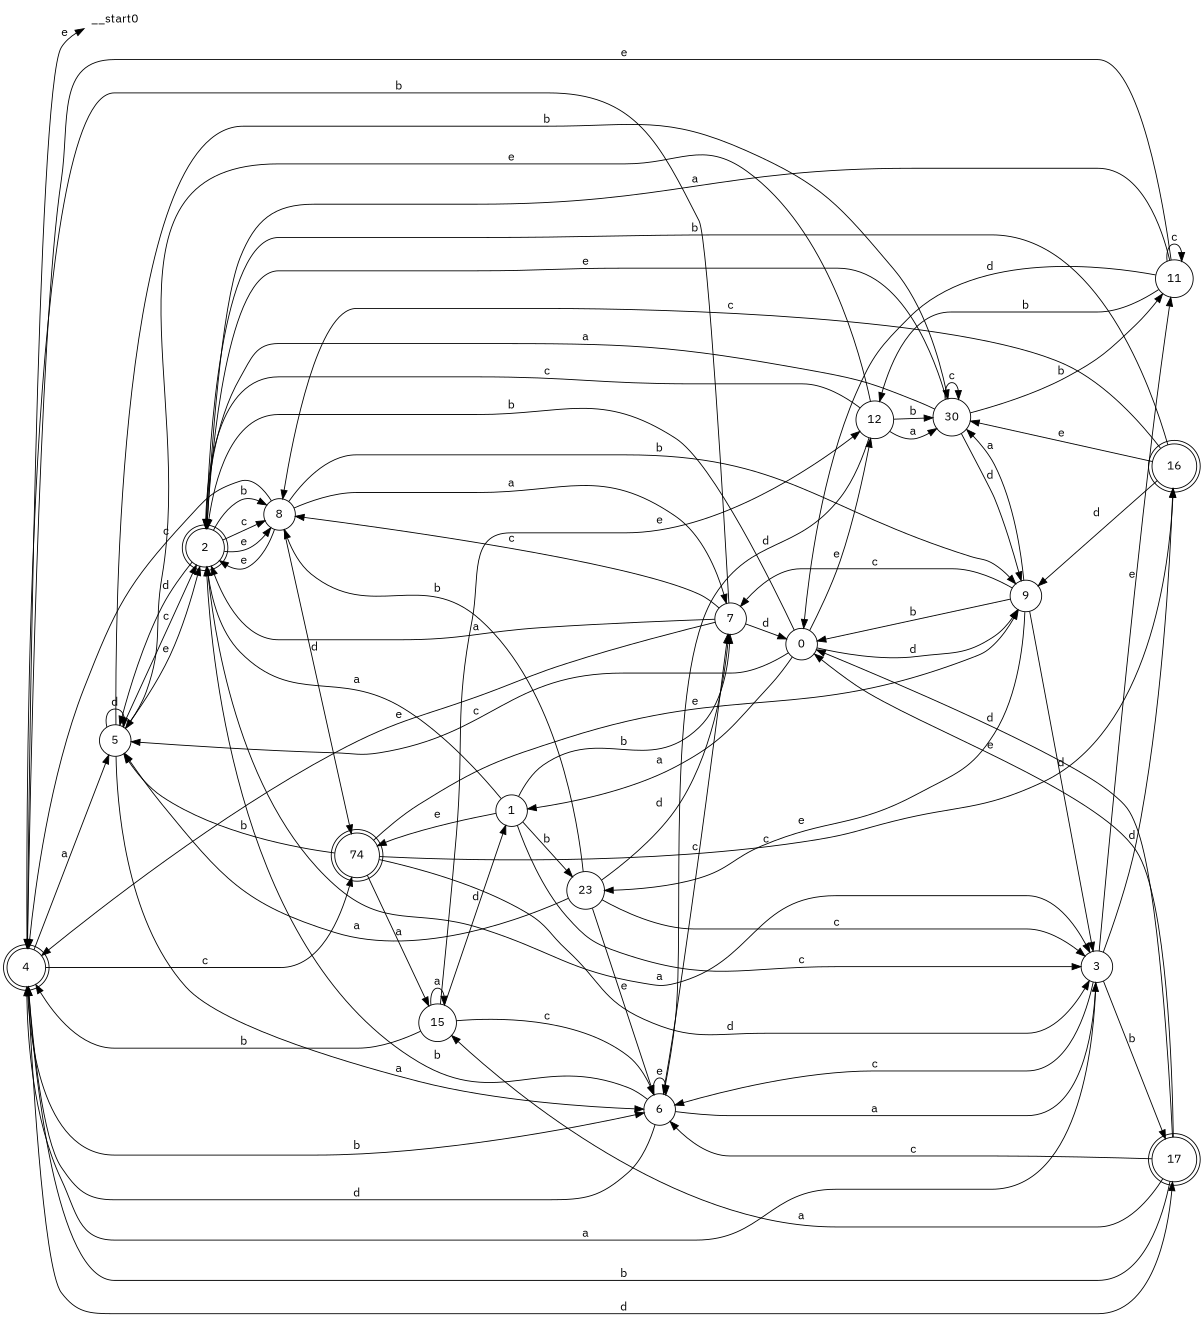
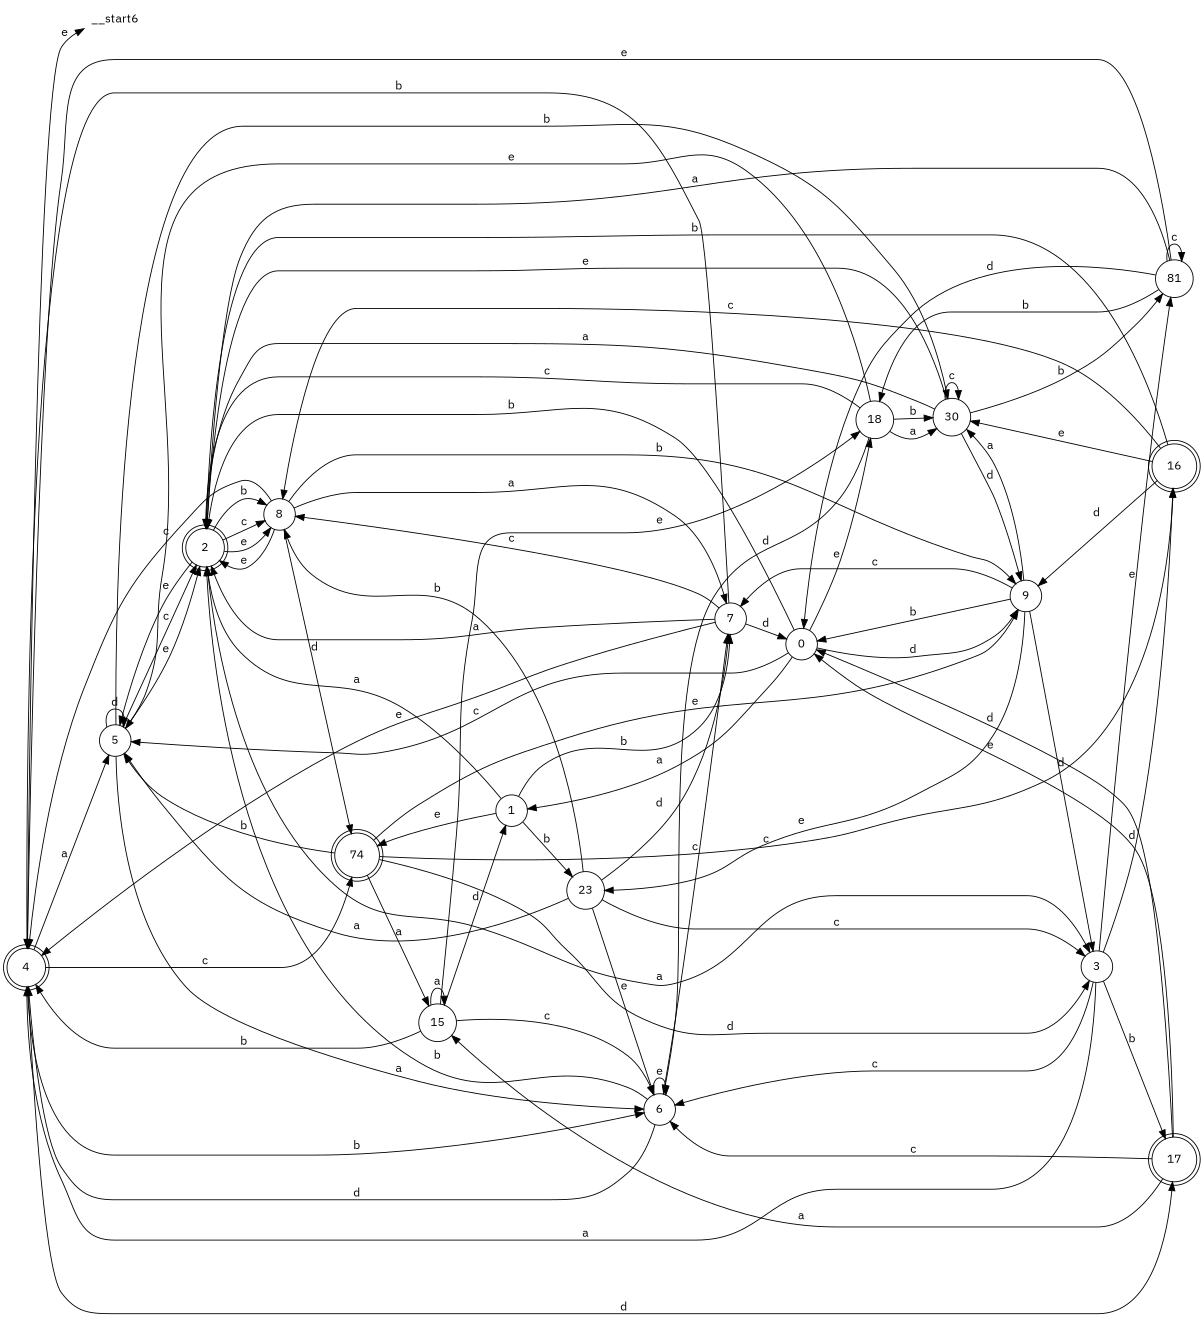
node "__start0": label "__start0" -> "__start6"
node "11": label "11" -> "81"
node "12": label "12" -> "18"
edge "2" -> "5": label "d" -> "e"
edge "1" -> "3": removed, label "c"
edge "6" -> "3": removed, label "a"
edge "17" -> "4": removed, label "b"
